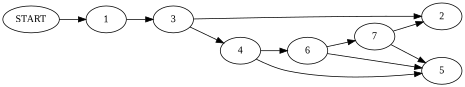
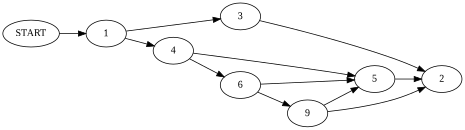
edge "3" -> "4": now "1" -> "4"
node "7": label "7" -> "9"
edge "5" -> "2": added
